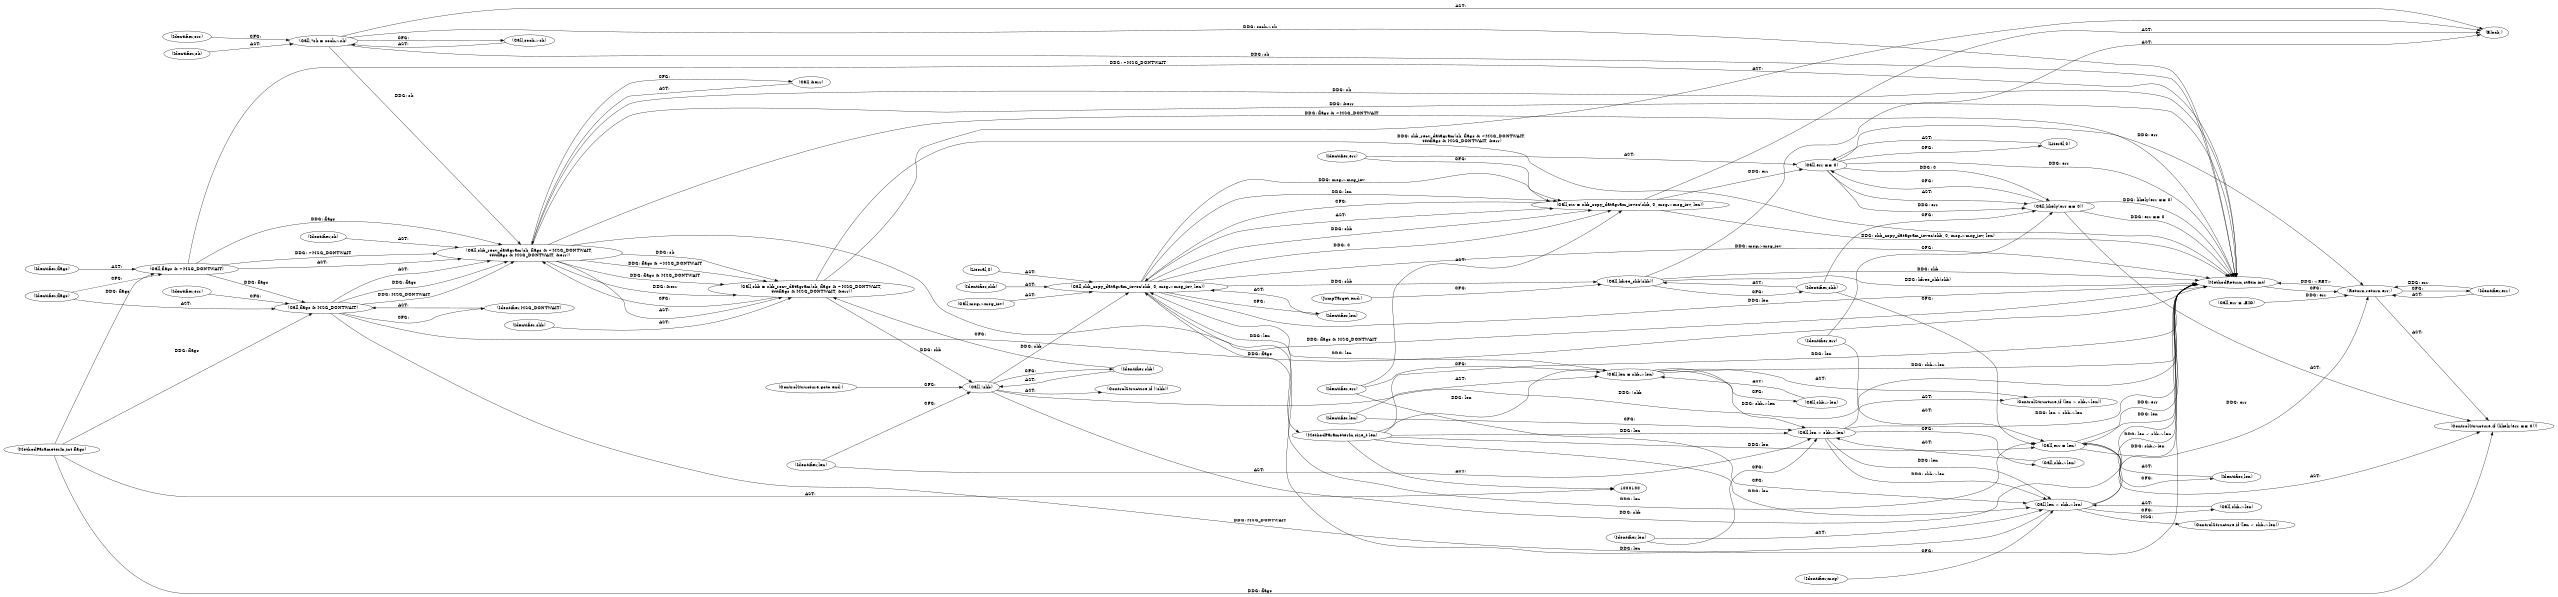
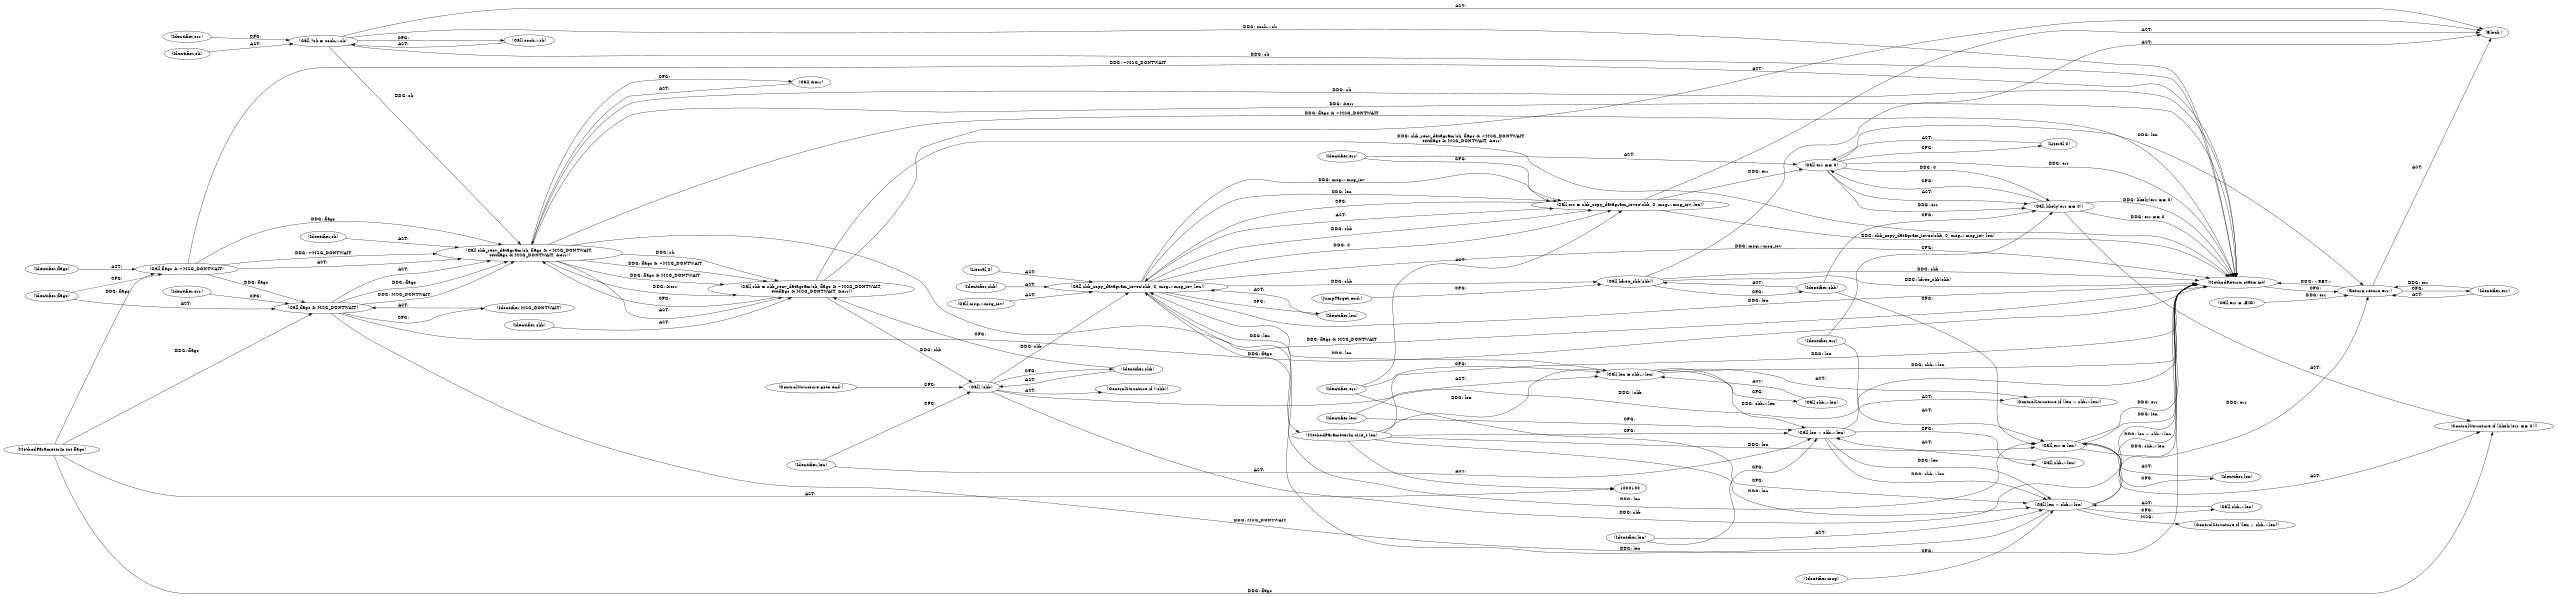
edge "(Call,err == 0)" -> "(Return,return err;)": label "DDG: err" -> "DDG: len"
edge "(Return,return err;)" -> "(ControlStructure,if (likely(err == 0)))": now "(Return,return err;)" -> "(Block,)"
edge "(Call,len > skb->len)" -> "(MethodReturn,static int)": removed, label "DDG: len > skb->len"
edge "(MethodParameterIn,size_t len)" -> "(Call,len > skb->len)": label "DDG: len" -> "CFG: "
